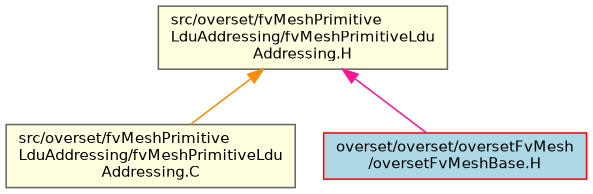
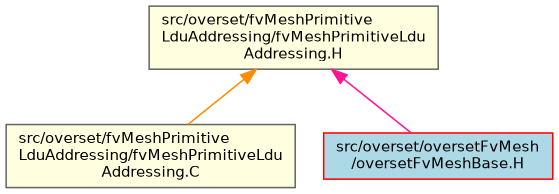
node "overset/overset/oversetFvMesh /oversetFvMeshBase.H": label "overset/overset/oversetFvMesh /oversetFvMeshBase.H" -> "src/overset/oversetFvMesh /oversetFvMeshBase.H"
